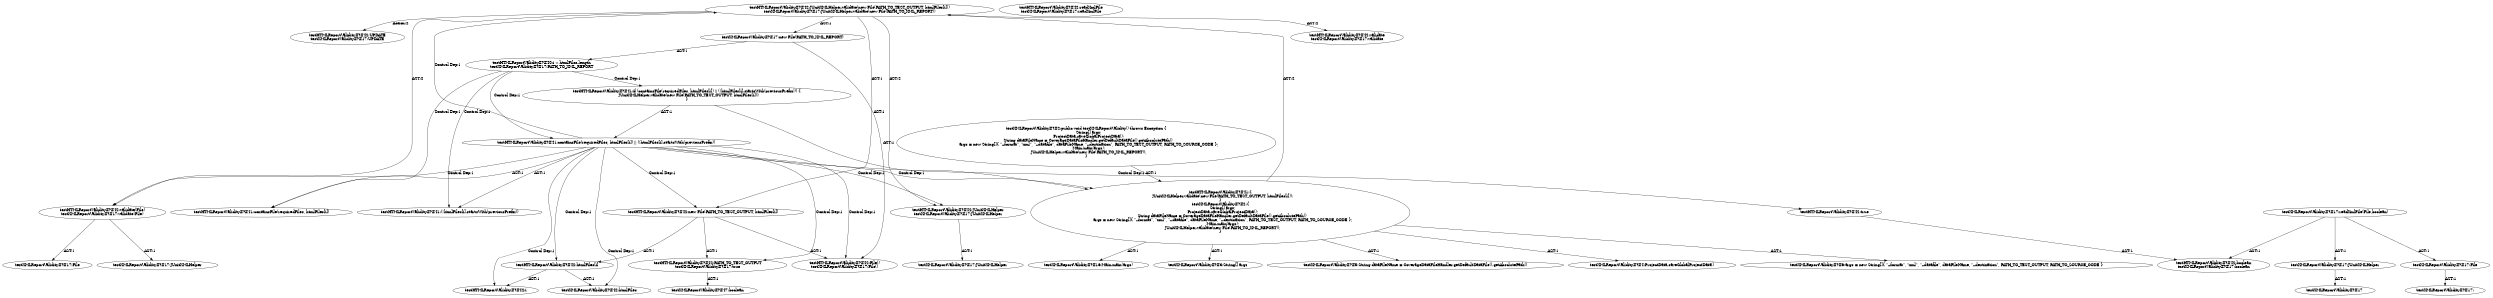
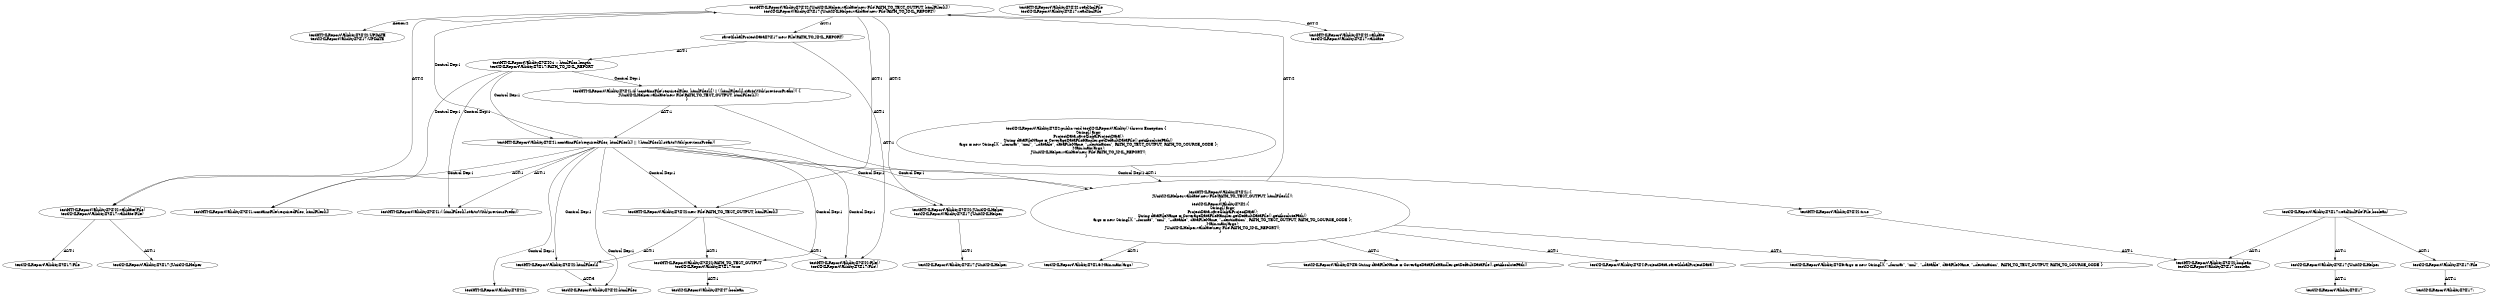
node "testXMLReportValidity#?#17:new File(PATH_TO_XML_REPORT)": label "testXMLReportValidity#?#17:new File(PATH_TO_XML_REPORT)" -> "saveGlobalProjectData#?#17:new File(PATH_TO_XML_REPORT)"
node "testXMLReportValidity#?#3:String[] args": removed
edge "testHTMLReportValidity#?#42:htmlFiles[i]" -> "testHTMLReportValidity#?#42:i": removed, label "AST:1"
edge "testHTMLReportValidity#?#42:htmlFiles[i]" -> "testXMLReportValidity#?#42:htmlFiles": label "AST:1" -> "AST:3"
